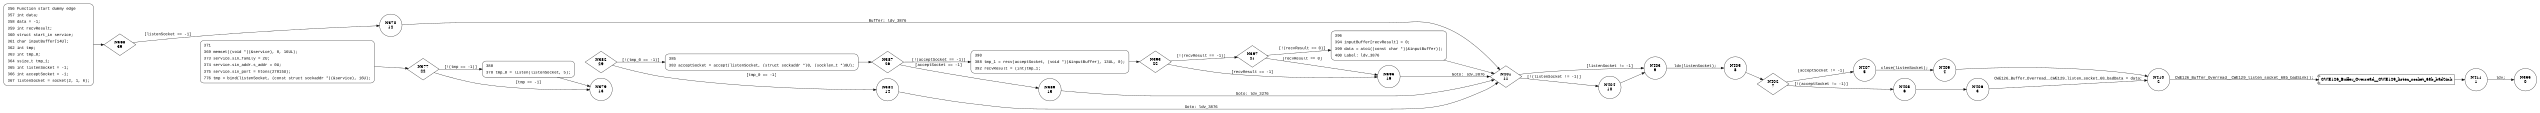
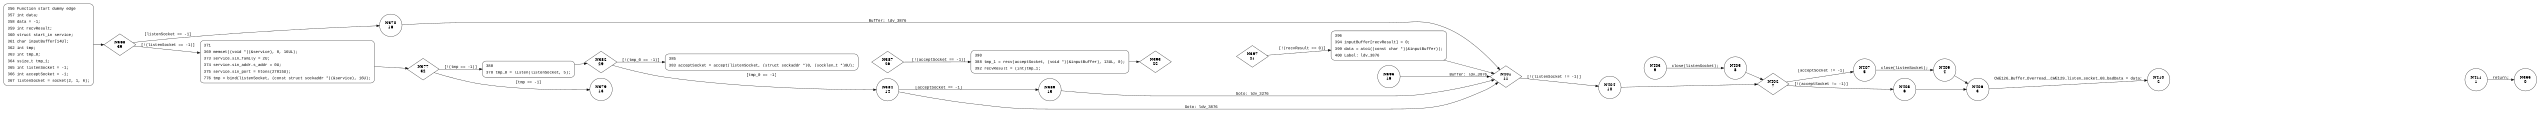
node "N370 12": label "N370 12" -> "N370 16"
edge "N368 39" -> "371": added, label "[!(listenSocket == -1)]"
edge "N393 22" -> "N397 21": removed, label "[!(recvResult == -1)]"
edge "385" -> "N387 26": removed
edge "N397 21" -> "N395 16": removed, label "[recvResult == 0]"
edge "N403 9" -> "N405 8": label "ldv(listenSocket);" -> "close(listenSocket);"
edge "N409 4" -> "N410 2": now "N409 4" -> "N406 3"
node "N377 22": label "N377 22" -> "N377 32"
edge "N401 11" -> "N403 9": removed, label "[listenSocket != -1]"
edge "N395 16" -> "N401 11": label "Goto: ldv_3876" -> "Buffer: ldv_3876"
edge "N387 26" -> "N389 15": now "N384 14" -> "N389 15"
edge "N393 22" -> "N395 16": removed, label "[recvResult == -1]"
edge "N404 10" -> "N403 9": now "N404 10" -> "N402 7"
edge "N411 1" -> "N355 0": label "ldv;" -> "return;"
node "CWE126_Buffer_Overread__CWE129_listen_socket_68b_badSink": removed
edge "380" -> "N379 13": now "380" -> "N382 29"
